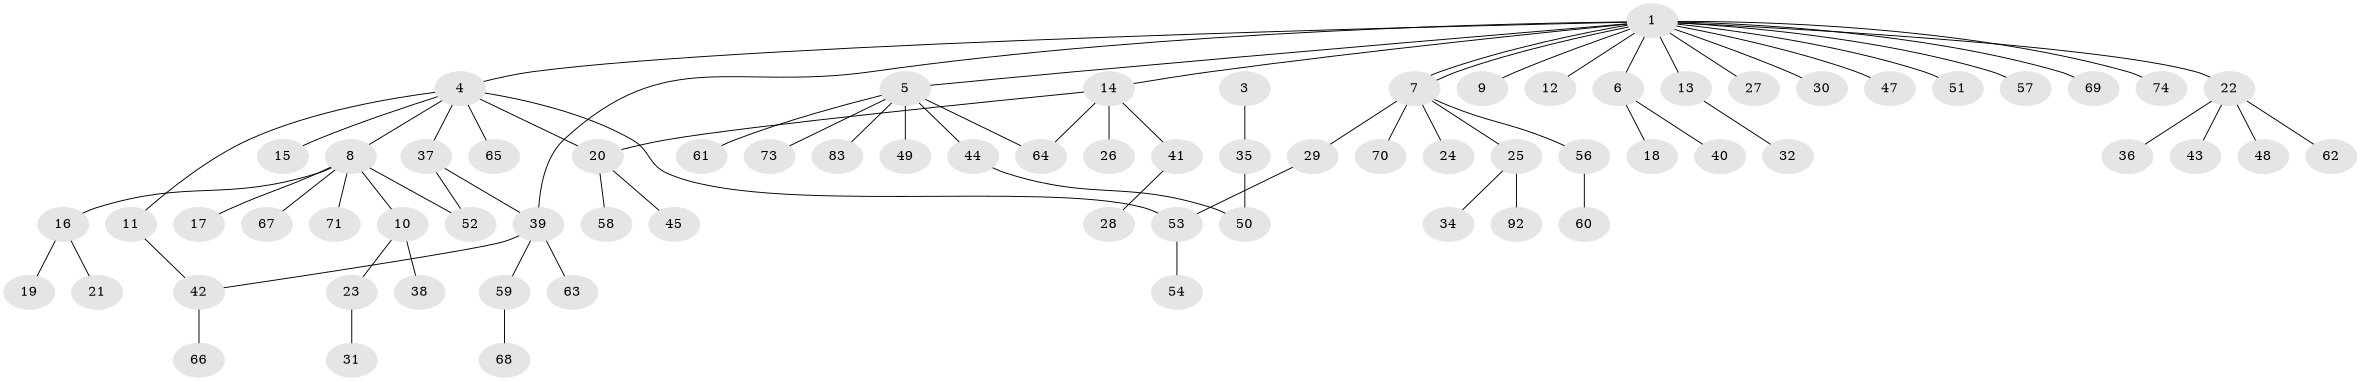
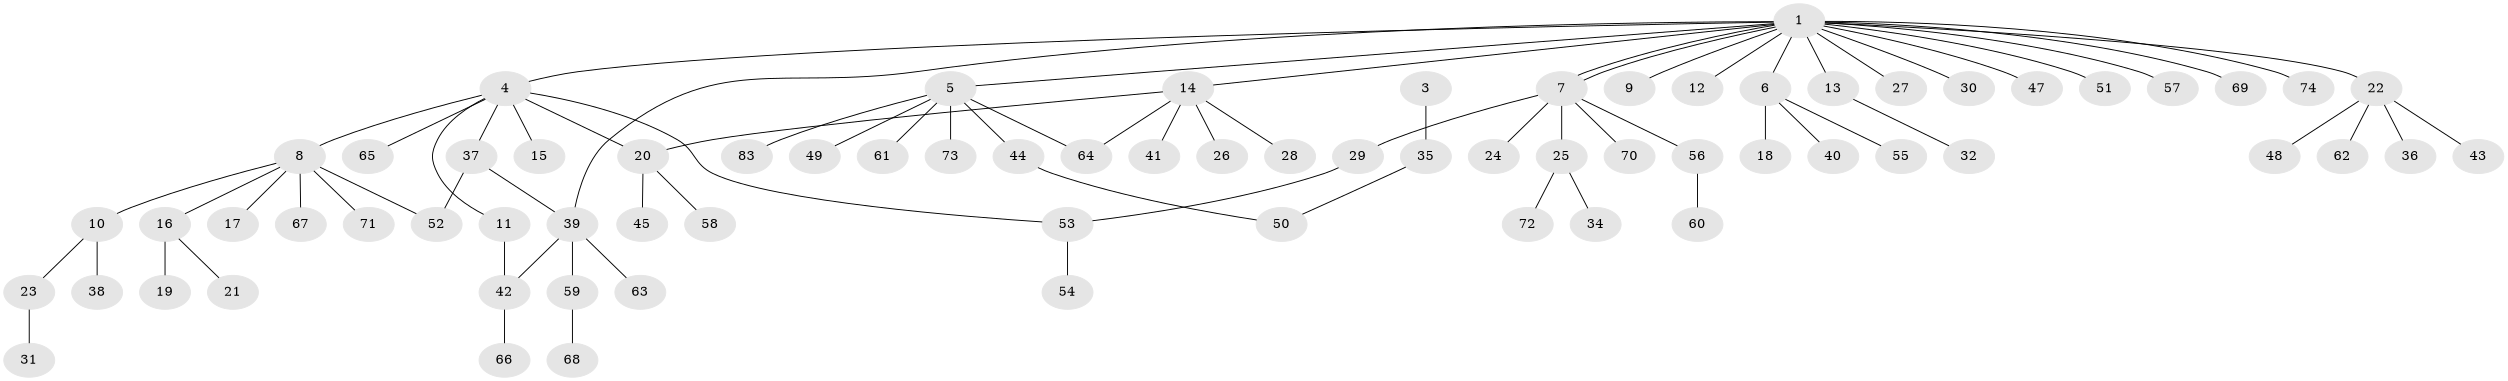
node "55": added
edge "41" -- "28": now "14" -- "28"
node "92": label "92" -> "72"
